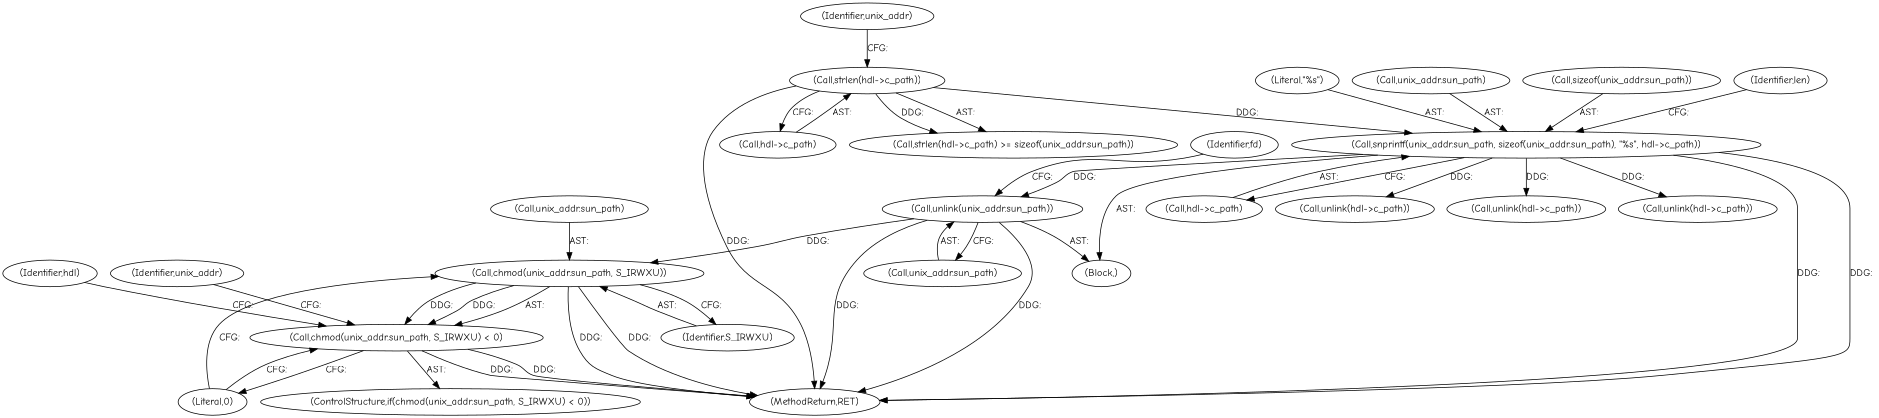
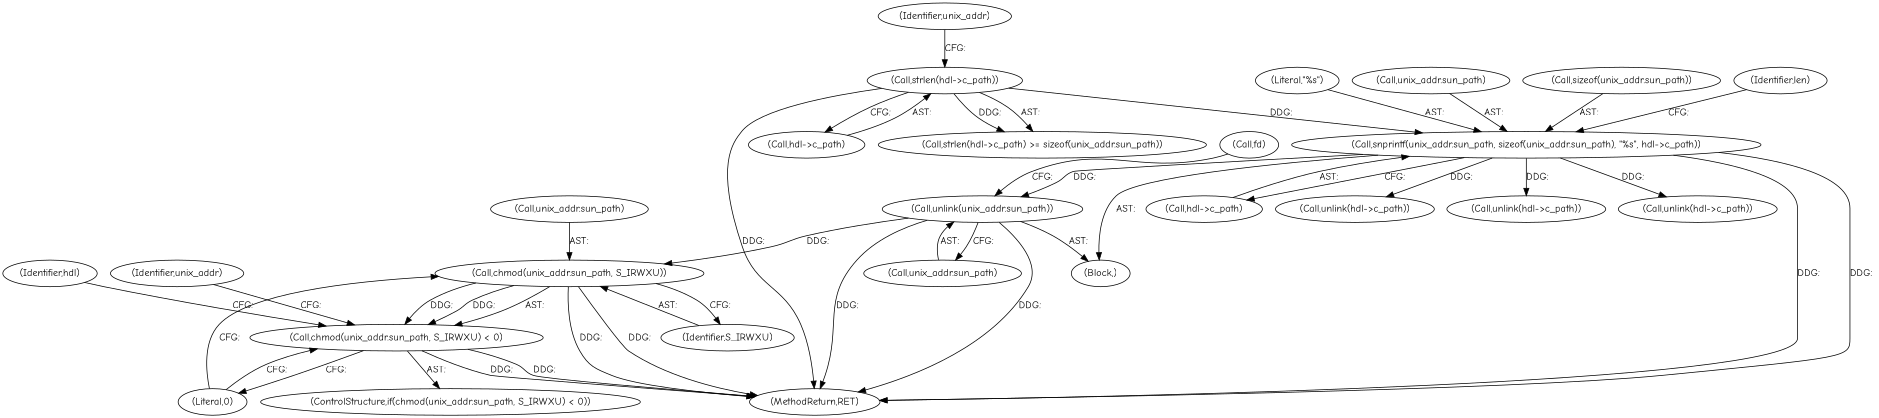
node "(Identifier,fd)": label "(Identifier,fd)" -> "(Call,fd)"
